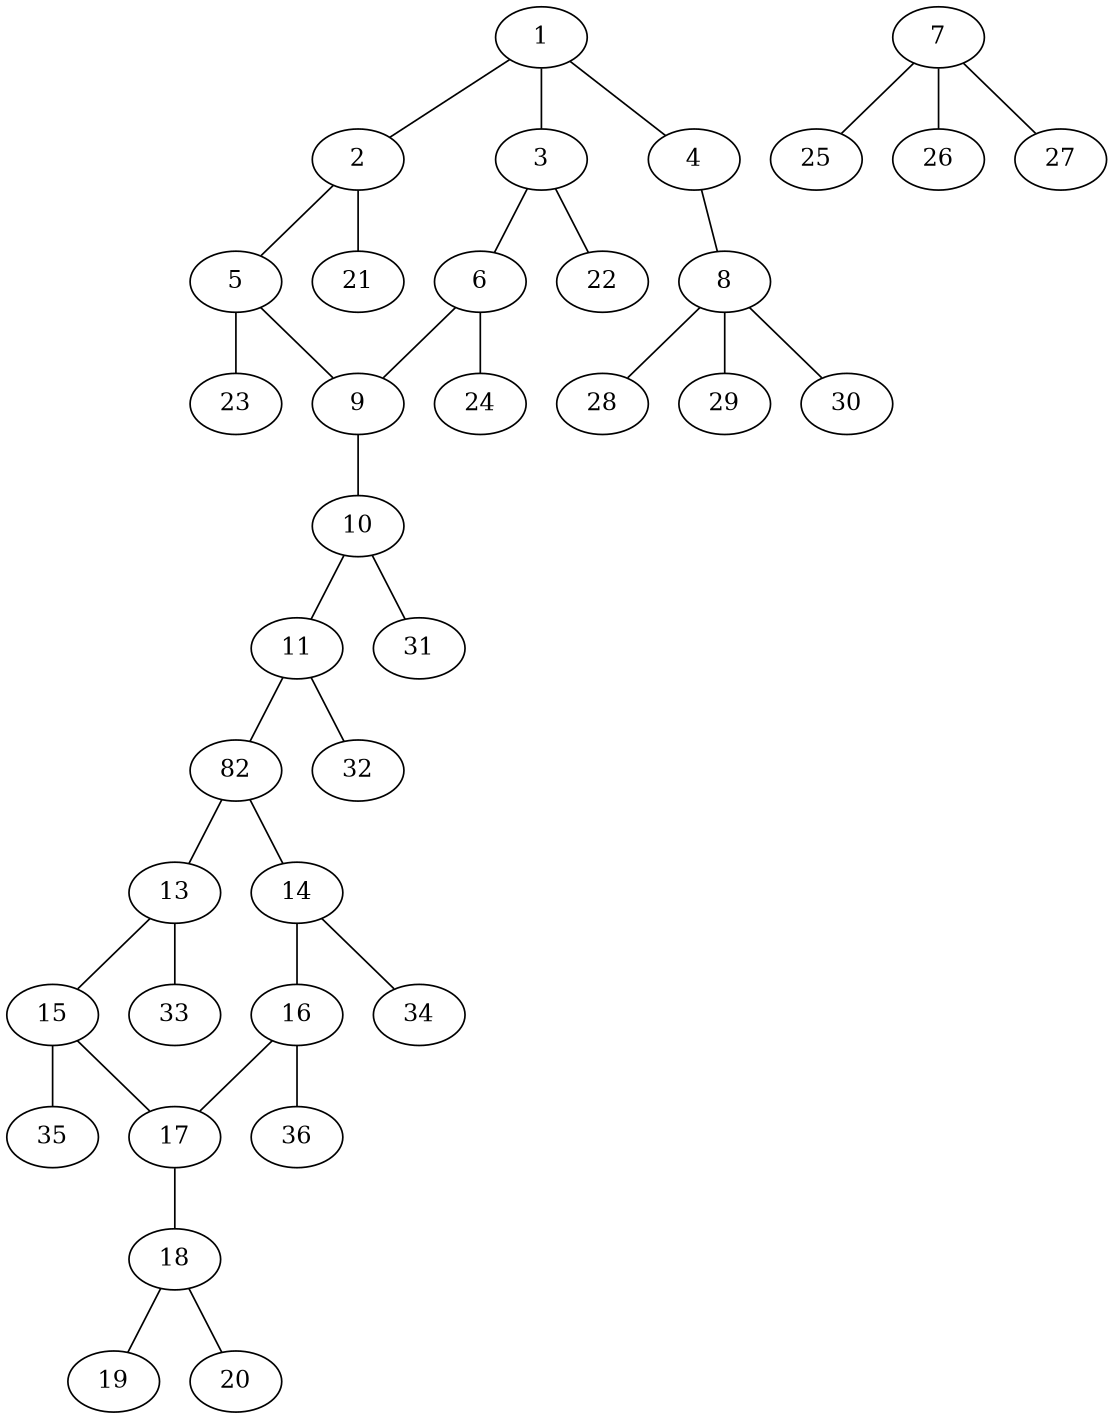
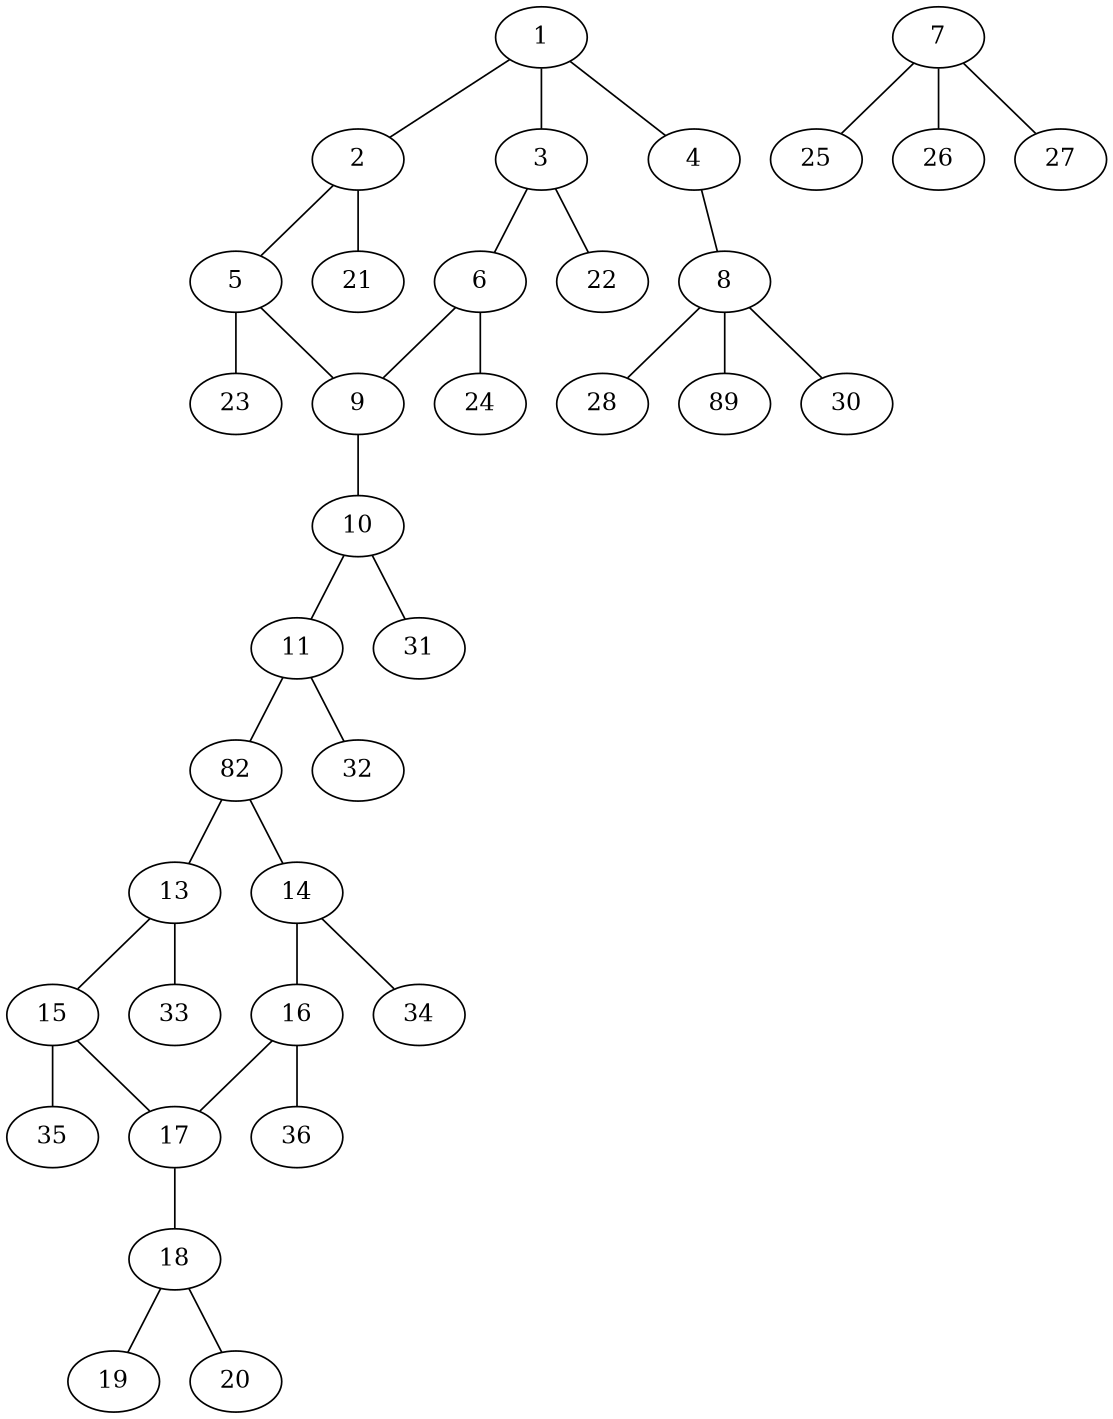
node "29": label "29" -> "89"
